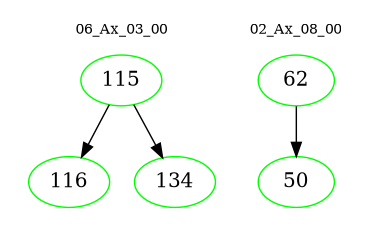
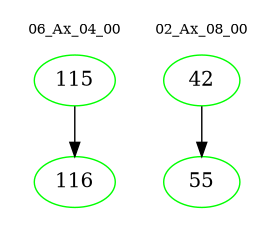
cluster "06_Ax_03_00": label "06_Ax_03_00" -> "06_Ax_04_00"
node "62": label "62" -> "42"
node "134": removed
node "50": label "50" -> "55"
